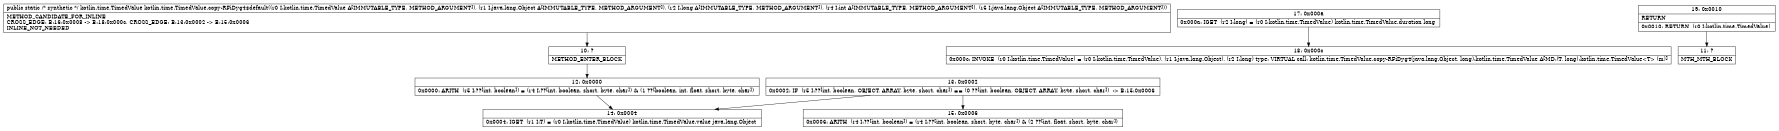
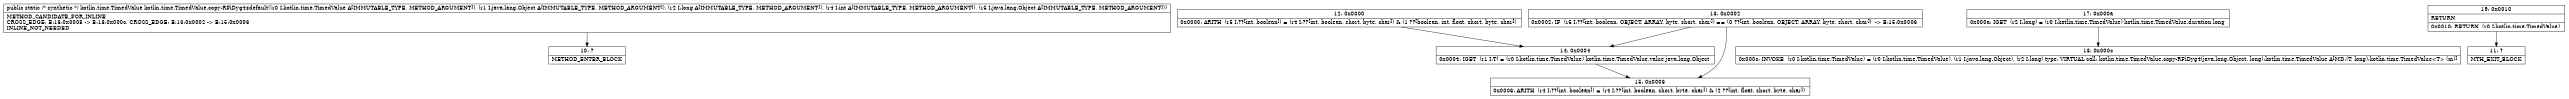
node "11: ?": text "MTH_MTH_BLOCK" -> "MTH_EXIT_BLOCK"
edge "10: ?" -> "12: 0x0000": removed
edge "14: 0x0004" -> "15: 0x0006": added
